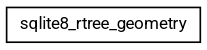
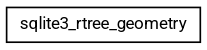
node "sqlite8_rtree_geometry": label "sqlite8_rtree_geometry" -> "sqlite3_rtree_geometry"
